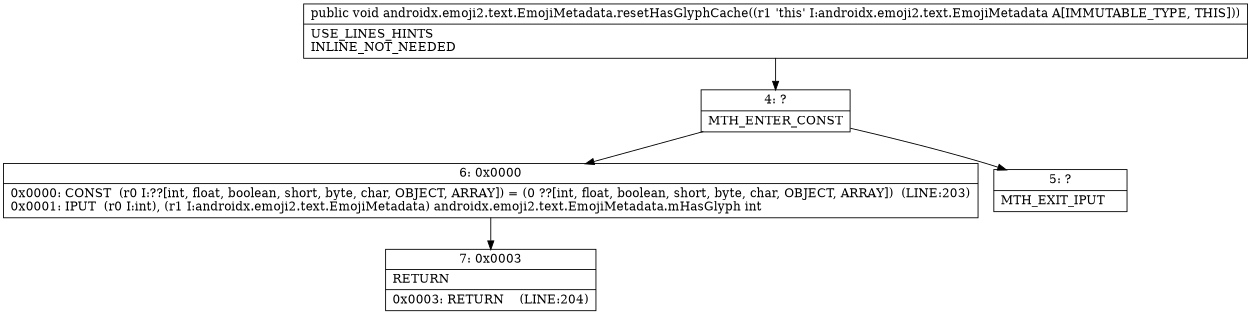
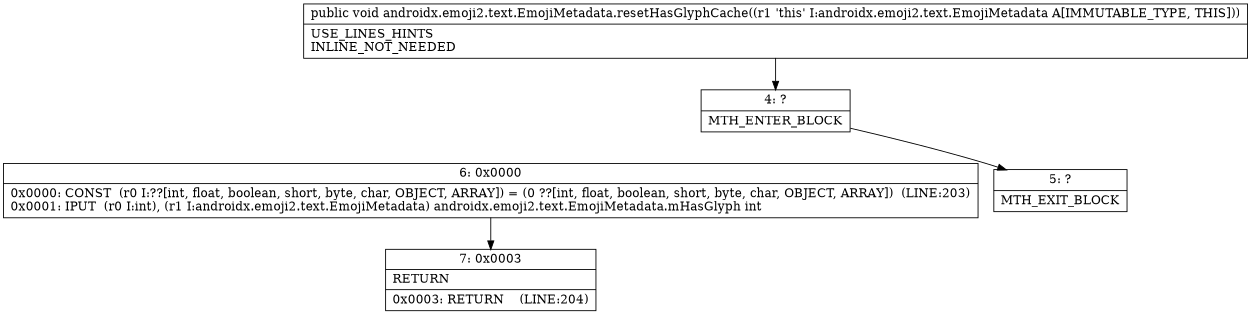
node "4: ?": text "MTH_ENTER_CONST" -> "MTH_ENTER_BLOCK"
edge "4: ?" -> "6: 0x0000": removed
node "5: ?": text "MTH_EXIT_IPUT" -> "MTH_EXIT_BLOCK"
